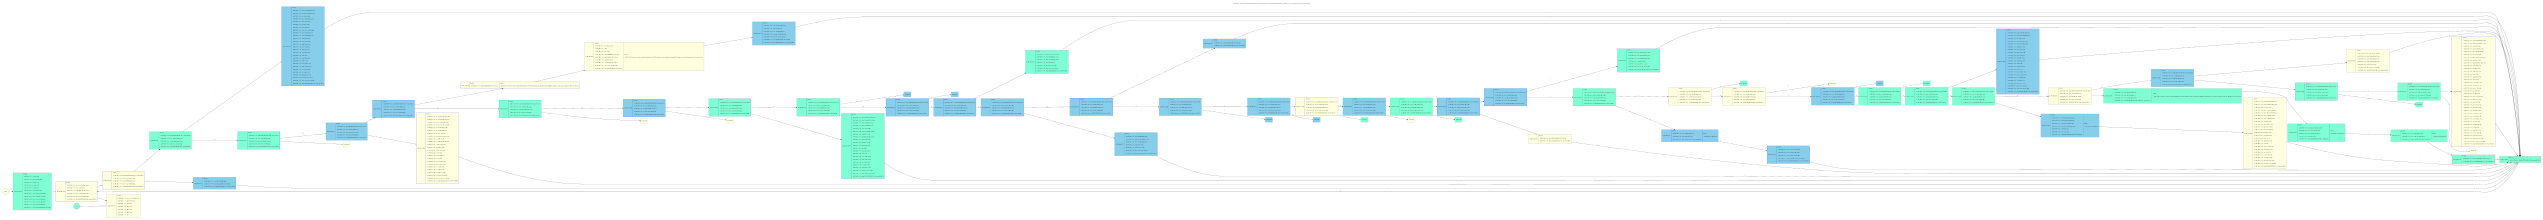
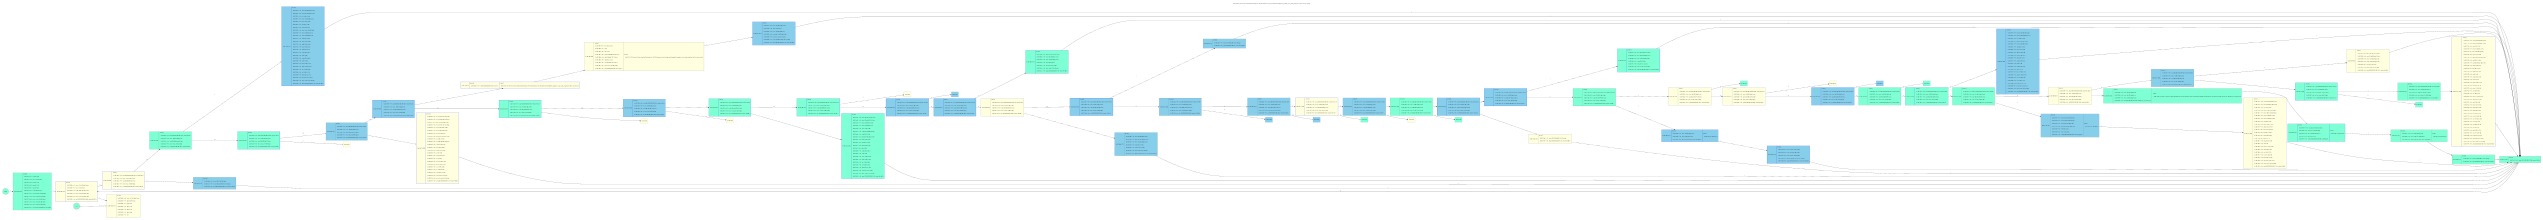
node "0x4019ee": fillcolor skyblue -> lightyellow
node "0x4013b8 [25]": fillcolor skyblue -> lightyellow
node "0x4015ac": removed
node "Entry": fillcolor lightyellow -> aquamarine
